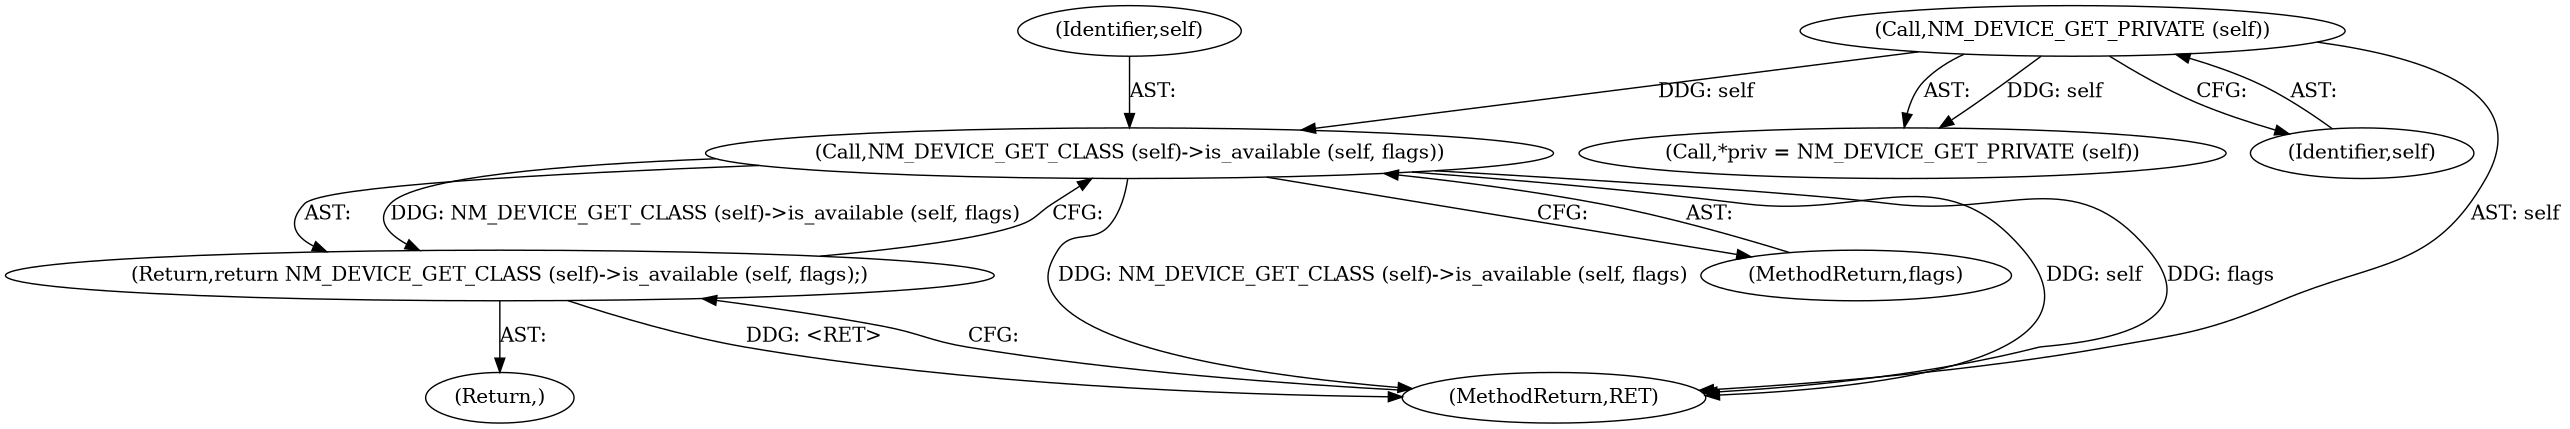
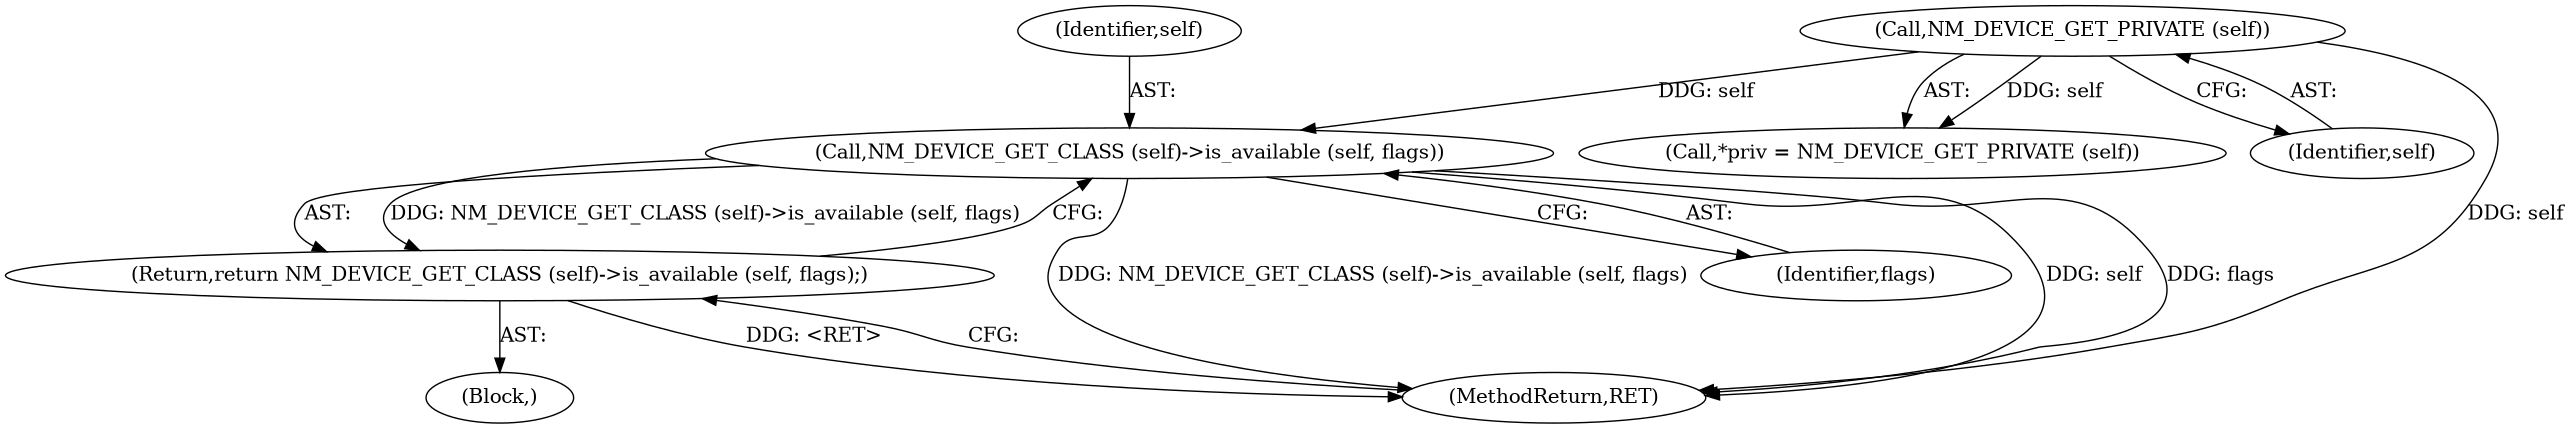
edge "(Call,NM_DEVICE_GET_PRIVATE (self))" -> "(MethodReturn,RET)": label "AST: self" -> "DDG: self"
node "(MethodReturn,flags)": label "(MethodReturn,flags)" -> "(Identifier,flags)"
node "(Return,)": label "(Return,)" -> "(Block,)"
